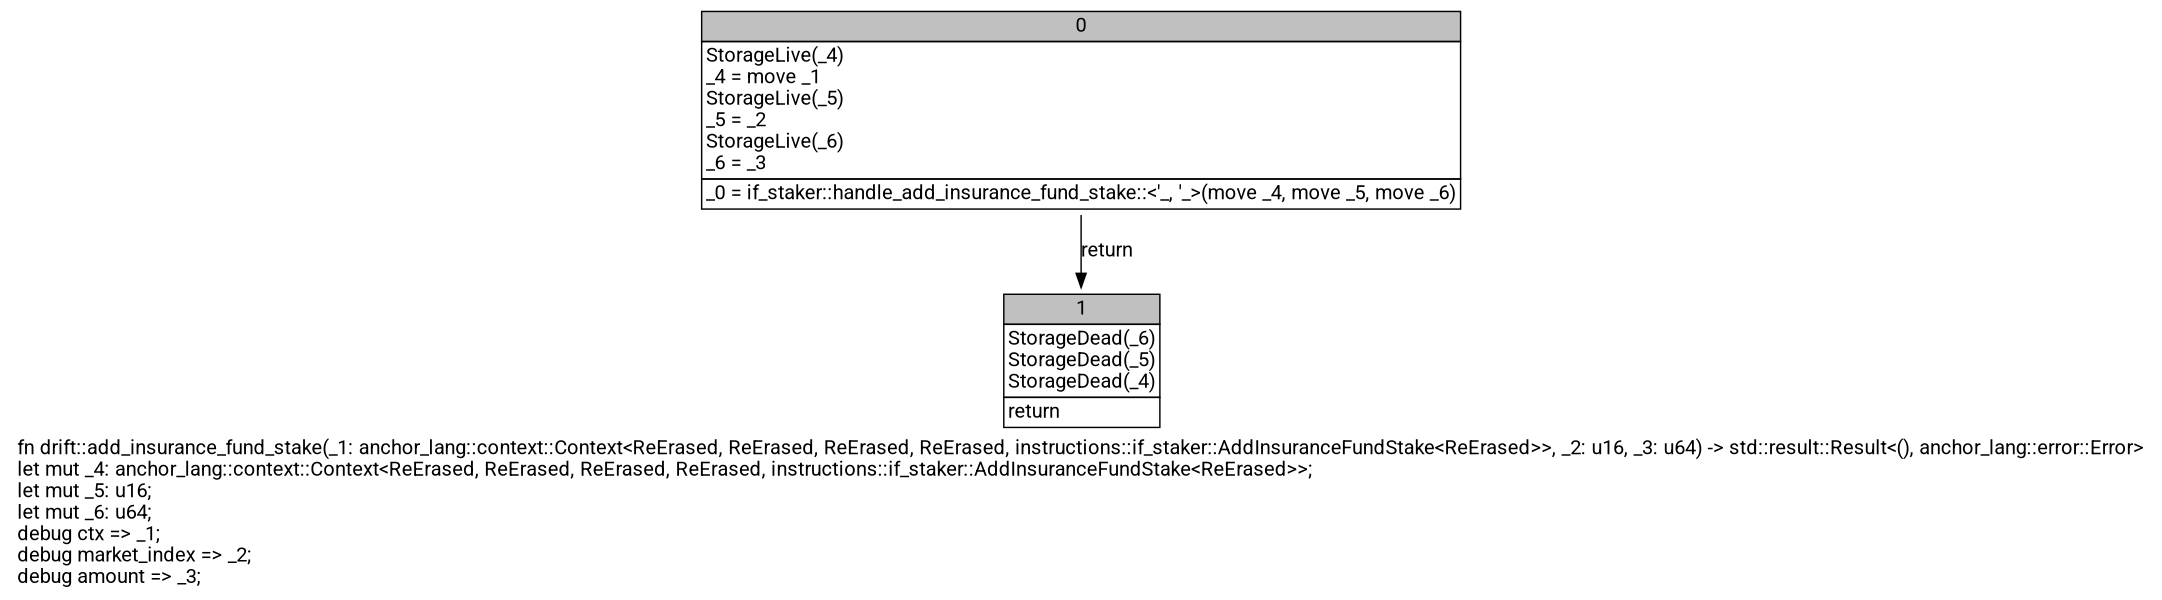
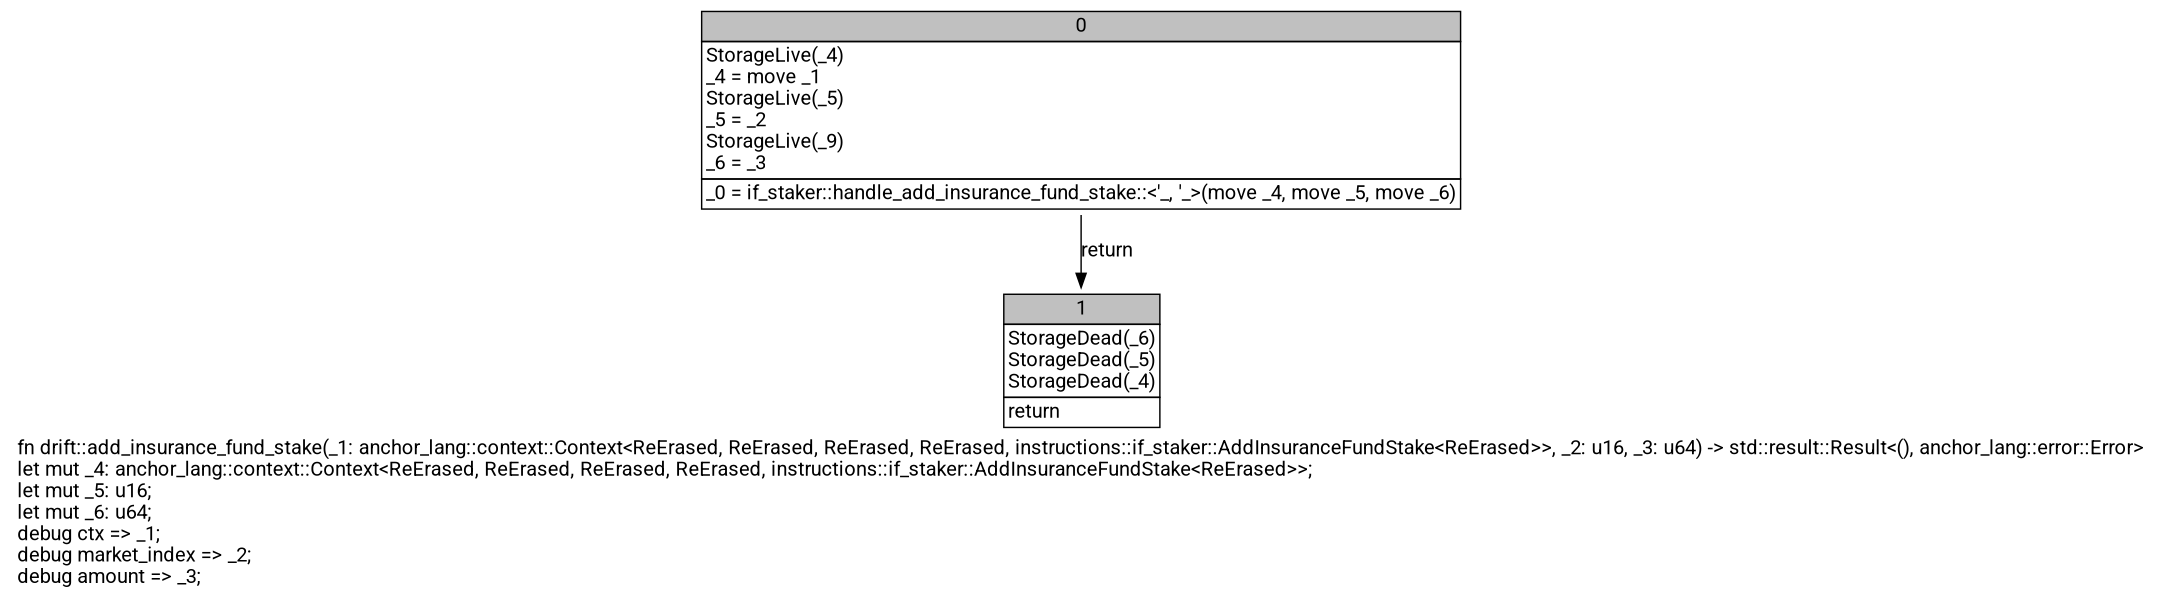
node "0": text "StorageLive(_6)" -> "StorageLive(_9)"
